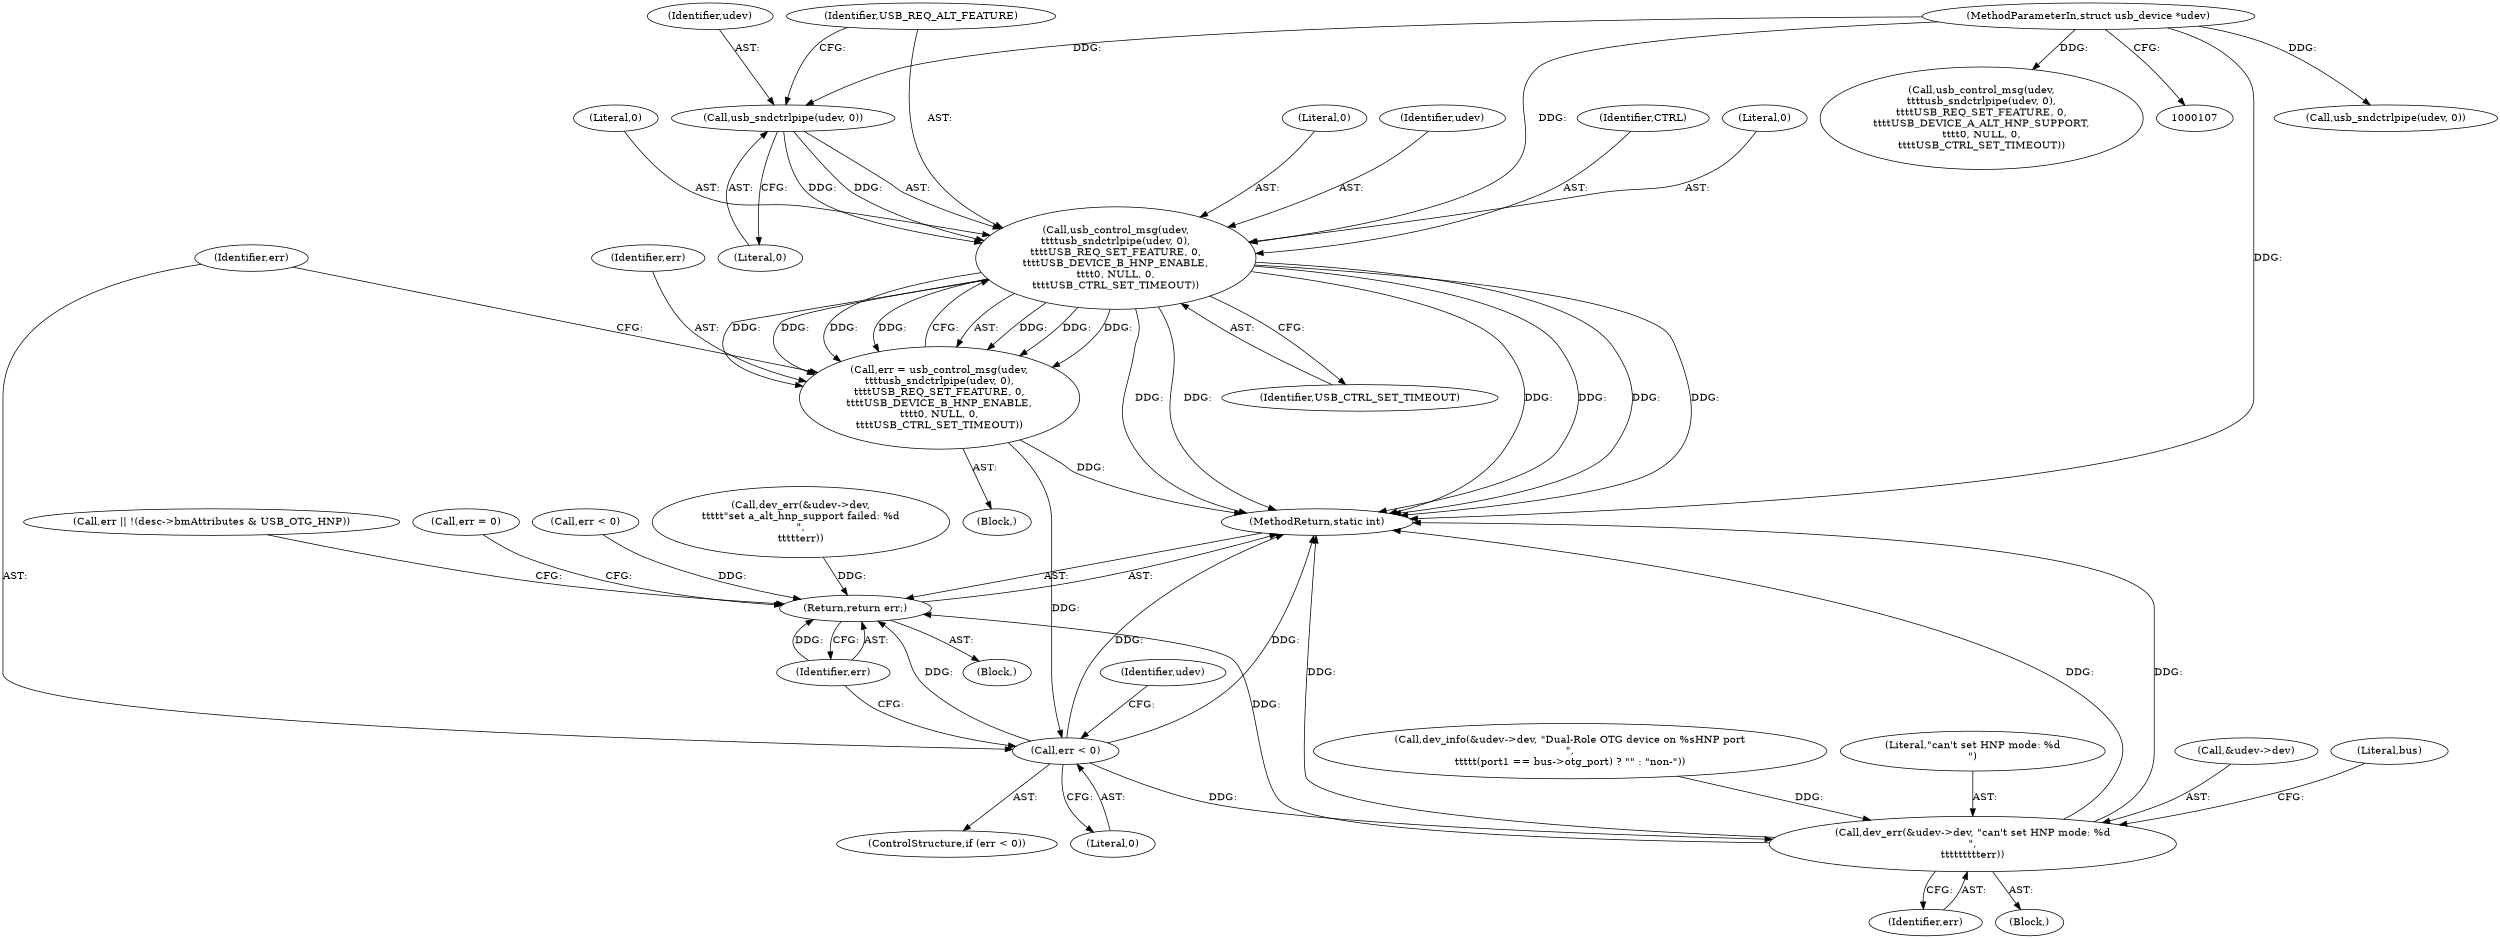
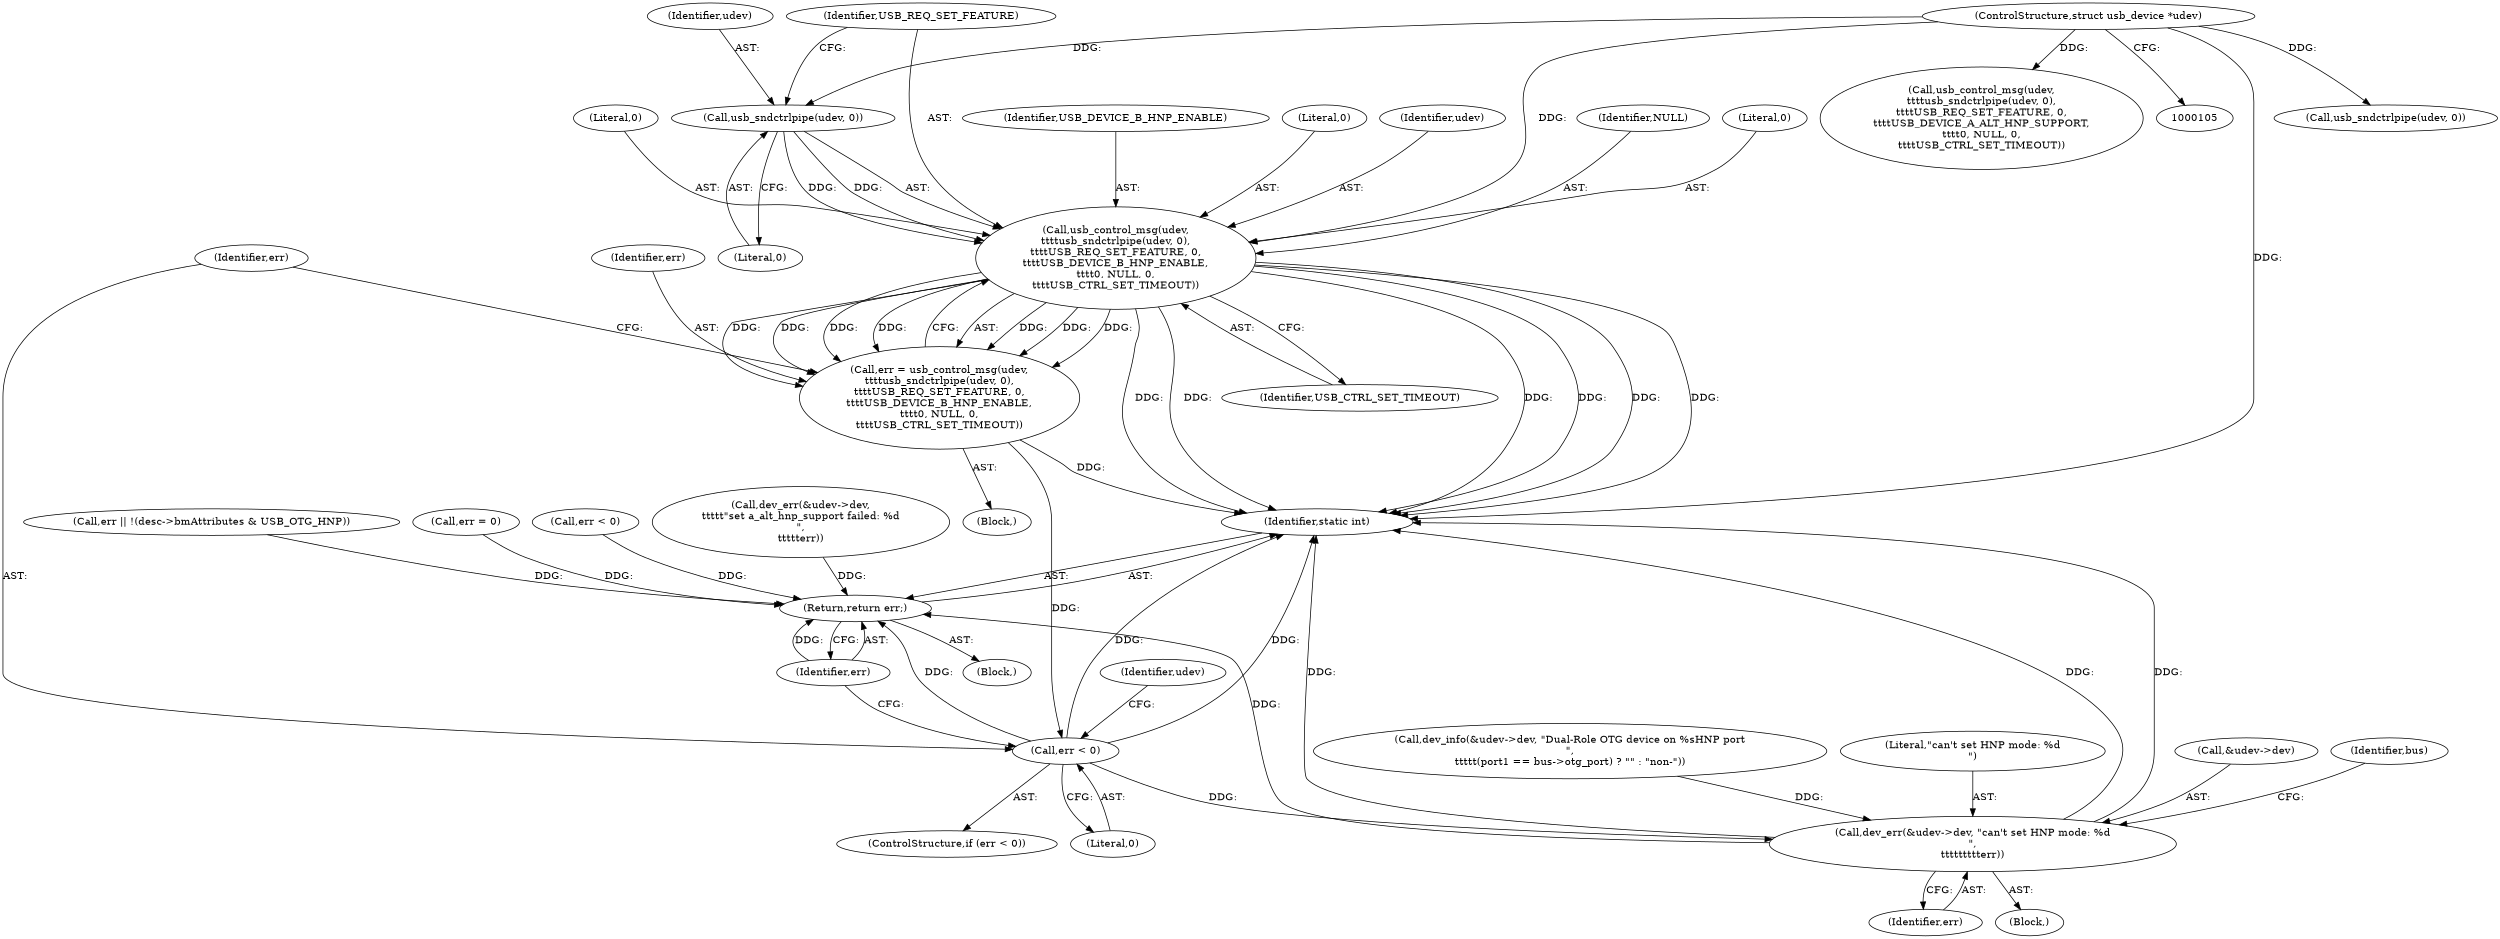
node "(Identifier,USB_REQ_ALT_FEATURE)": label "(Identifier,USB_REQ_ALT_FEATURE)" -> "(Identifier,USB_REQ_SET_FEATURE)"
node "(MethodParameterIn,struct usb_device *udev)": label "(MethodParameterIn,struct usb_device *udev)" -> "(ControlStructure,struct usb_device *udev)"
node "(Identifier,USB_DEVICE_B_HNP_ENABLE)": added
node "(Identifier,CTRL)": label "(Identifier,CTRL)" -> "(Identifier,NULL)"
node "1000107": label "1000107" -> "1000105"
node "(MethodReturn,static int)": label "(MethodReturn,static int)" -> "(Identifier,static int)"
edge "(Call,err || !(desc->bmAttributes & USB_OTG_HNP))" -> "(Return,return err;)": label "CFG: " -> "DDG: "
edge "(Call,err = 0)" -> "(Return,return err;)": label "CFG: " -> "DDG: "
node "(Literal,bus)": label "(Literal,bus)" -> "(Identifier,bus)"
